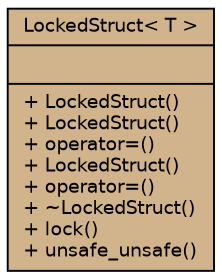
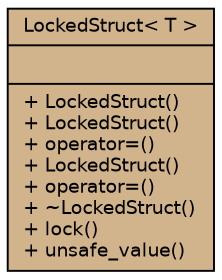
node "LockedStruct< T >": text "+ unsafe_unsafe()" -> "+ unsafe_value()"
